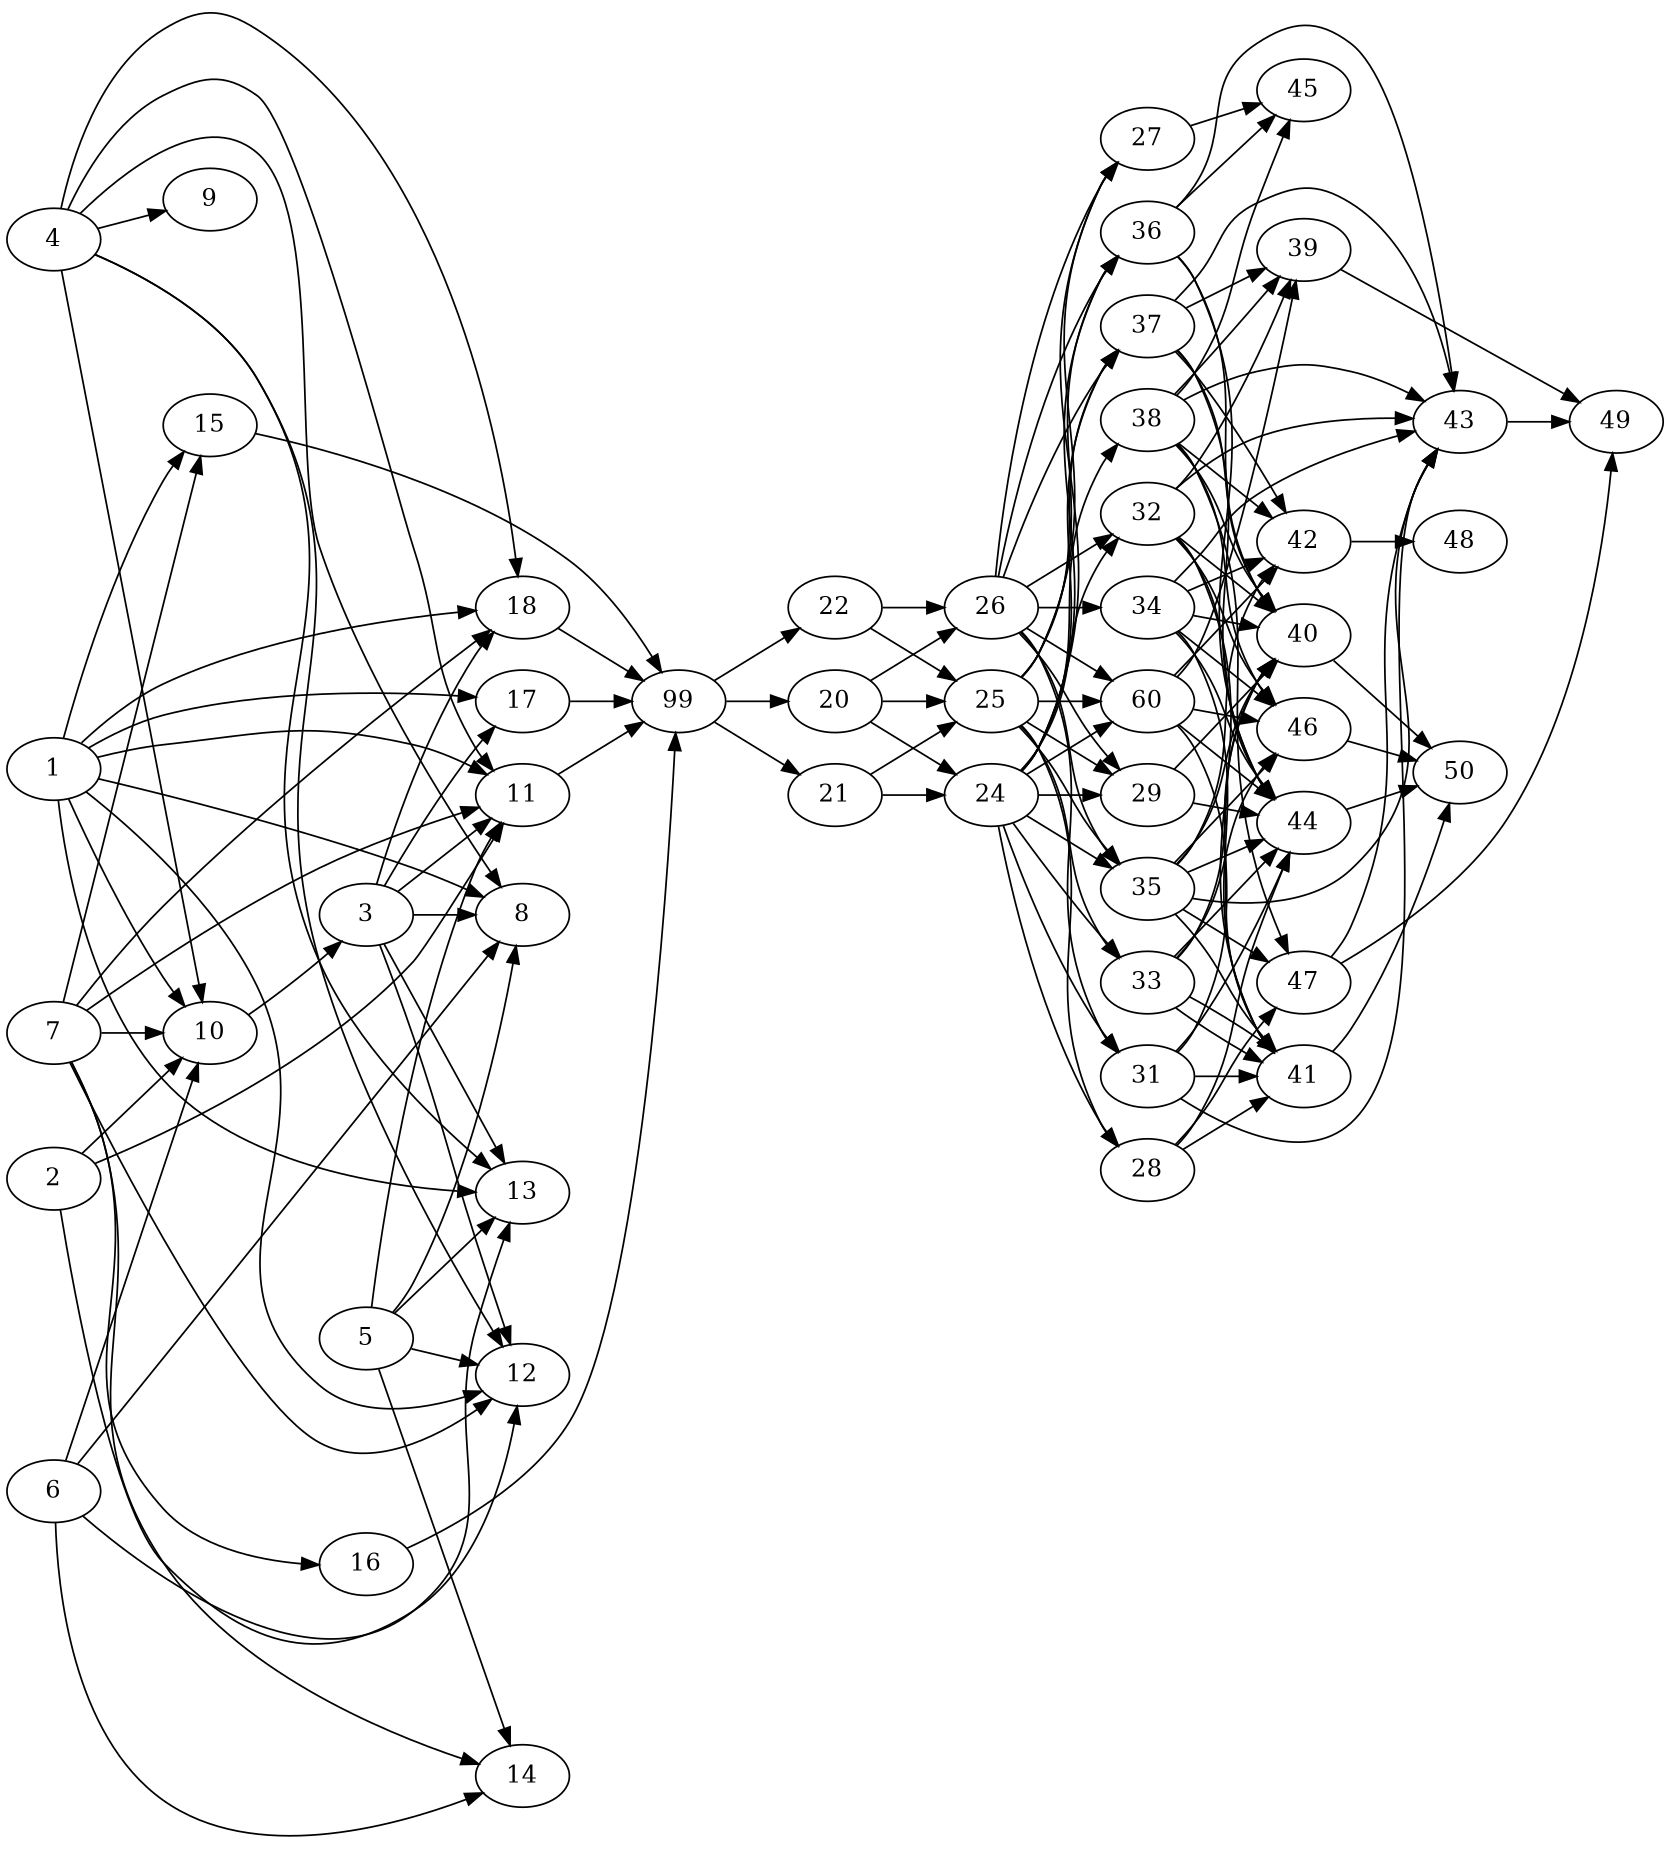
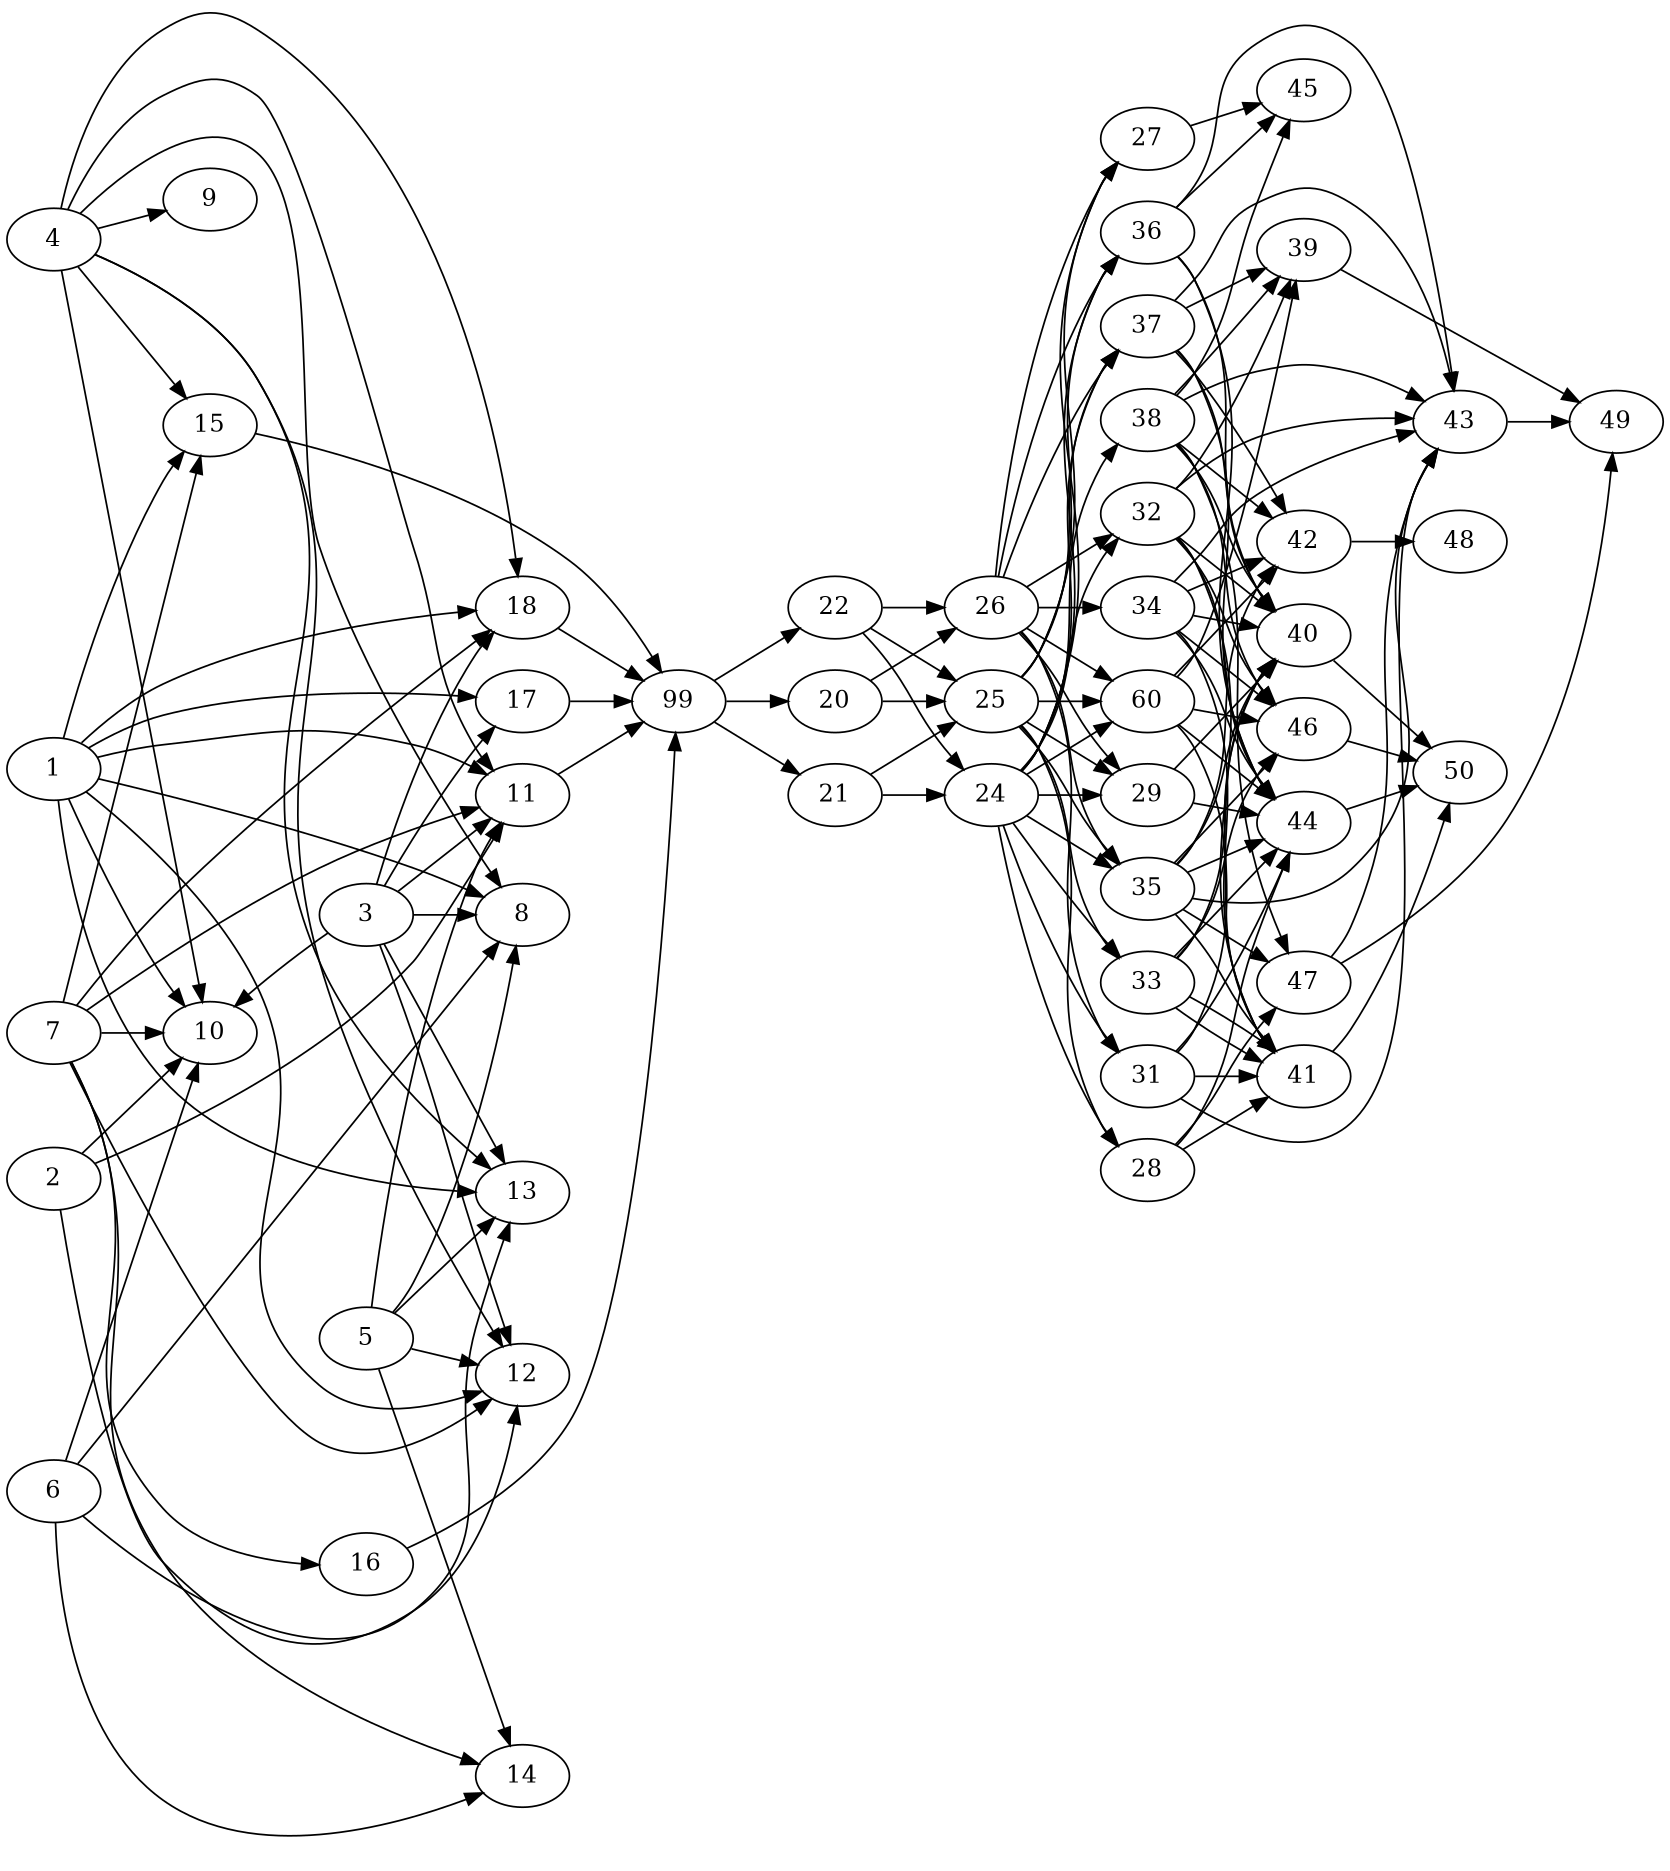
edge "4" -> "15": added
edge "20" -> "24": now "22" -> "24"
edge "10" -> "3": reversed
